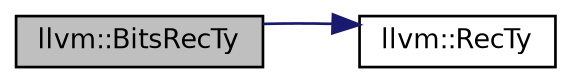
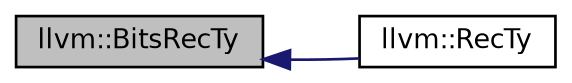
edge "llvm::BitsRecTy" -> "llvm::RecTy": reversed
